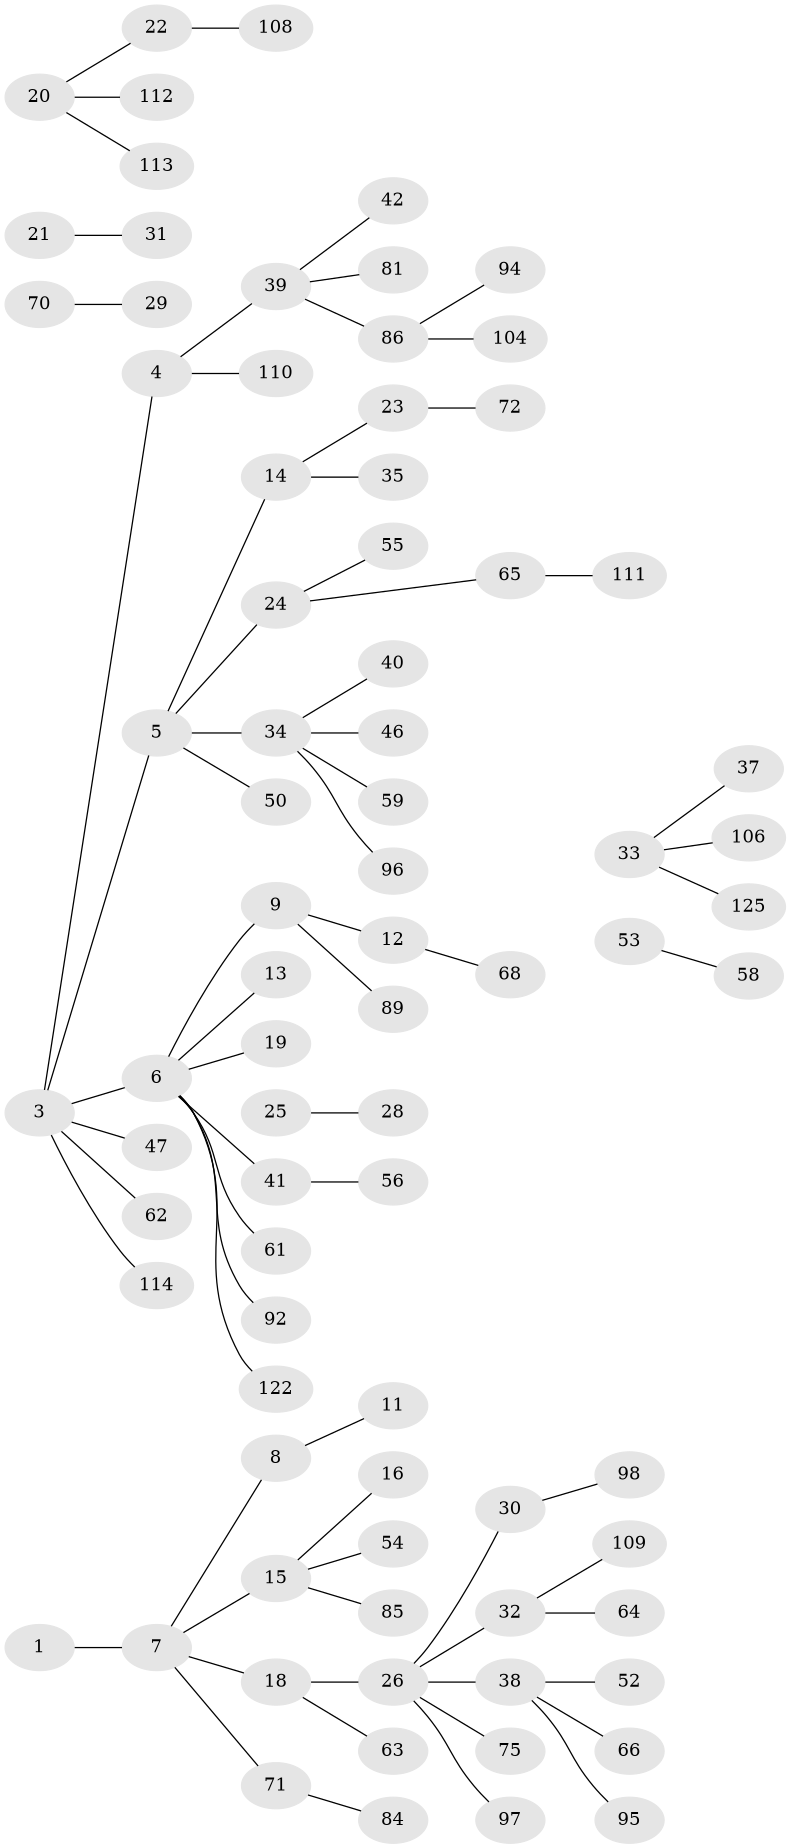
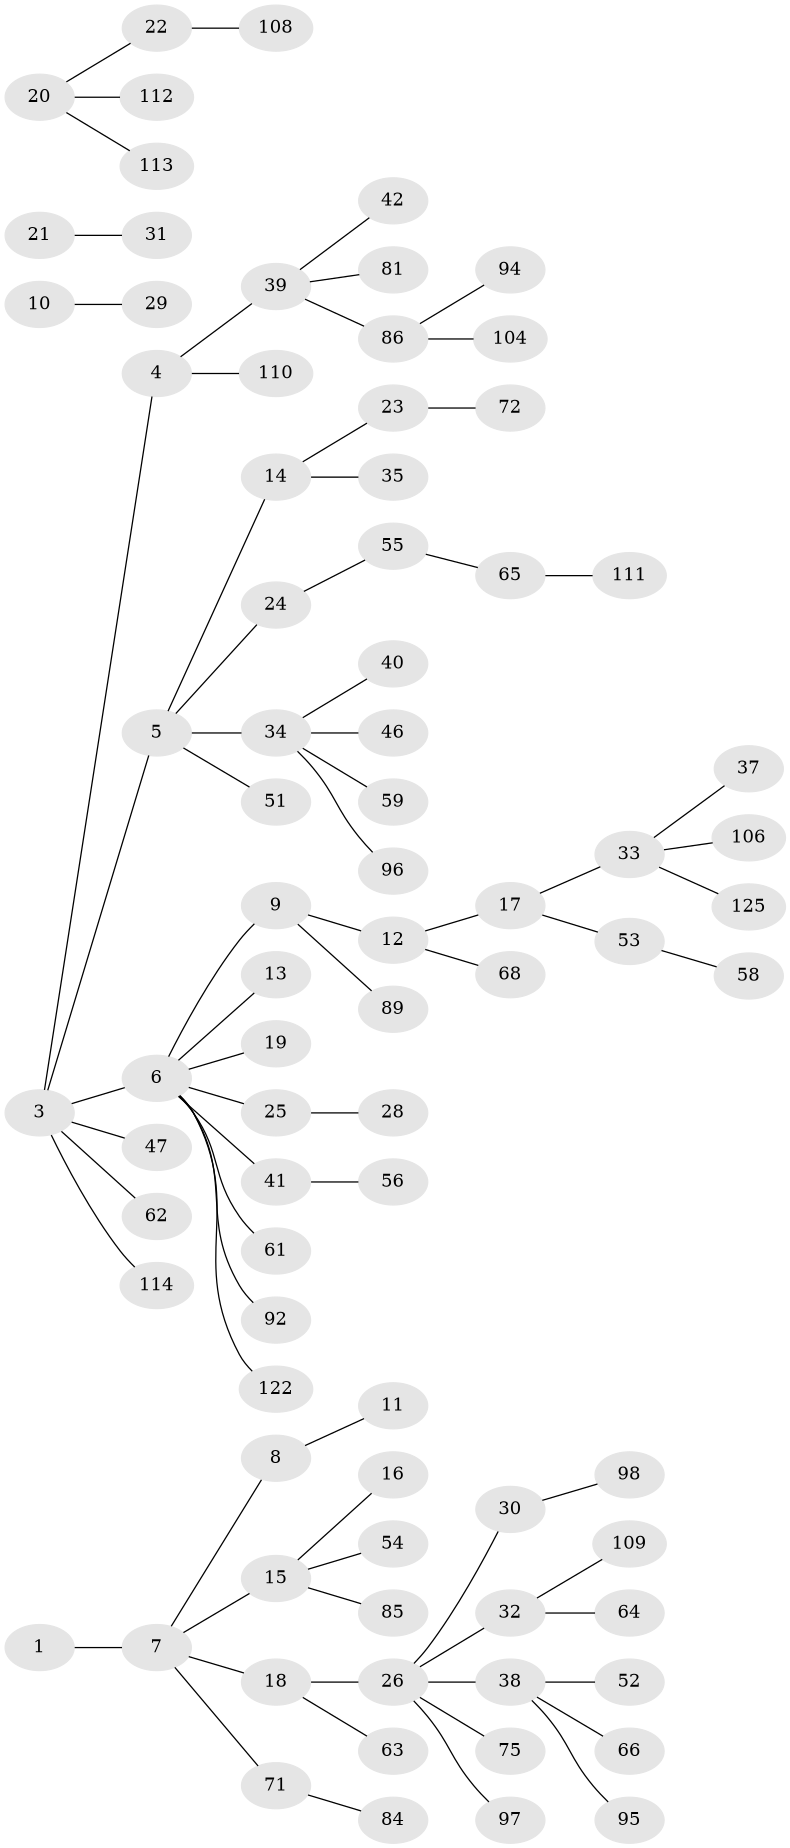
node "70": label "70" -> "10"
edge "65" -- "24": now "65" -- "55"
node "50": label "50" -> "51"
node "17": added
edge "6" -- "25": added
